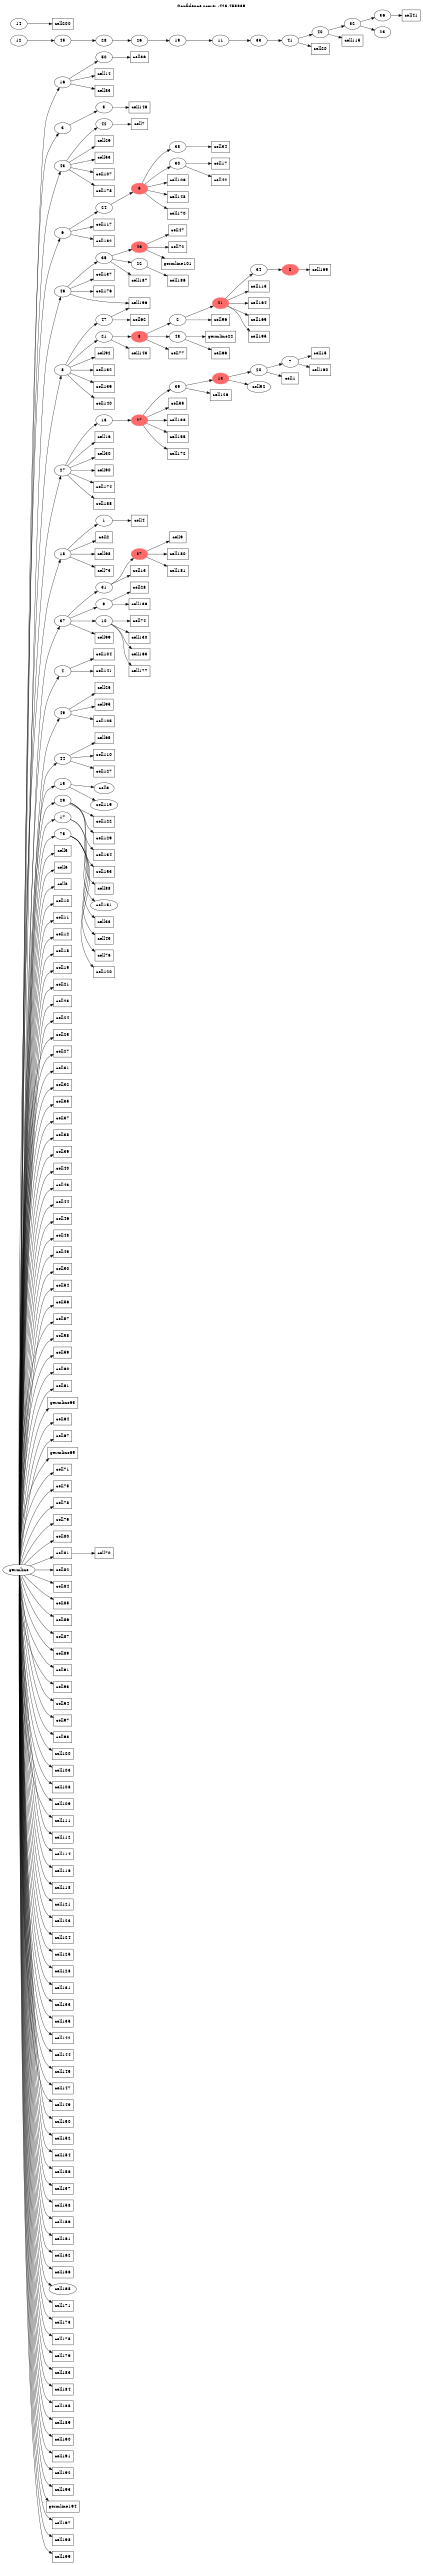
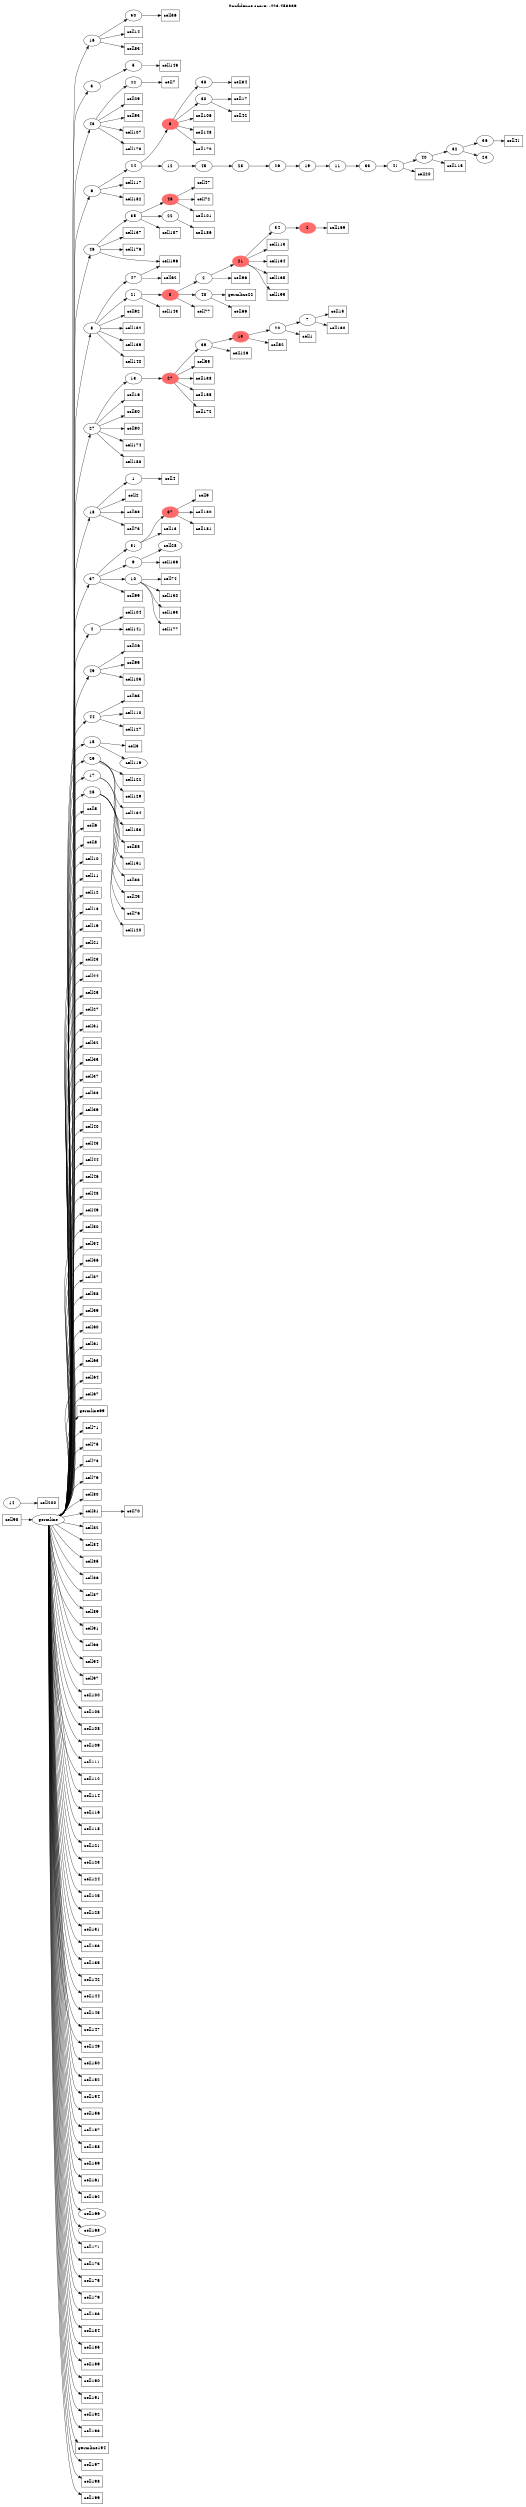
edge "24" -> "12": added
node "germline101": label "germline101" -> "cell101"
node "cell52": shape ellipse -> box
node "cell28": shape box -> ellipse
node "cell3": shape ellipse -> box
node "75": label "75" -> "25"
node "cell151": shape ellipse -> box
node "germline63": label "germline63" -> "cell63"
edge "germline" -> "cell98": reversed
node "cell166": shape box -> ellipse
